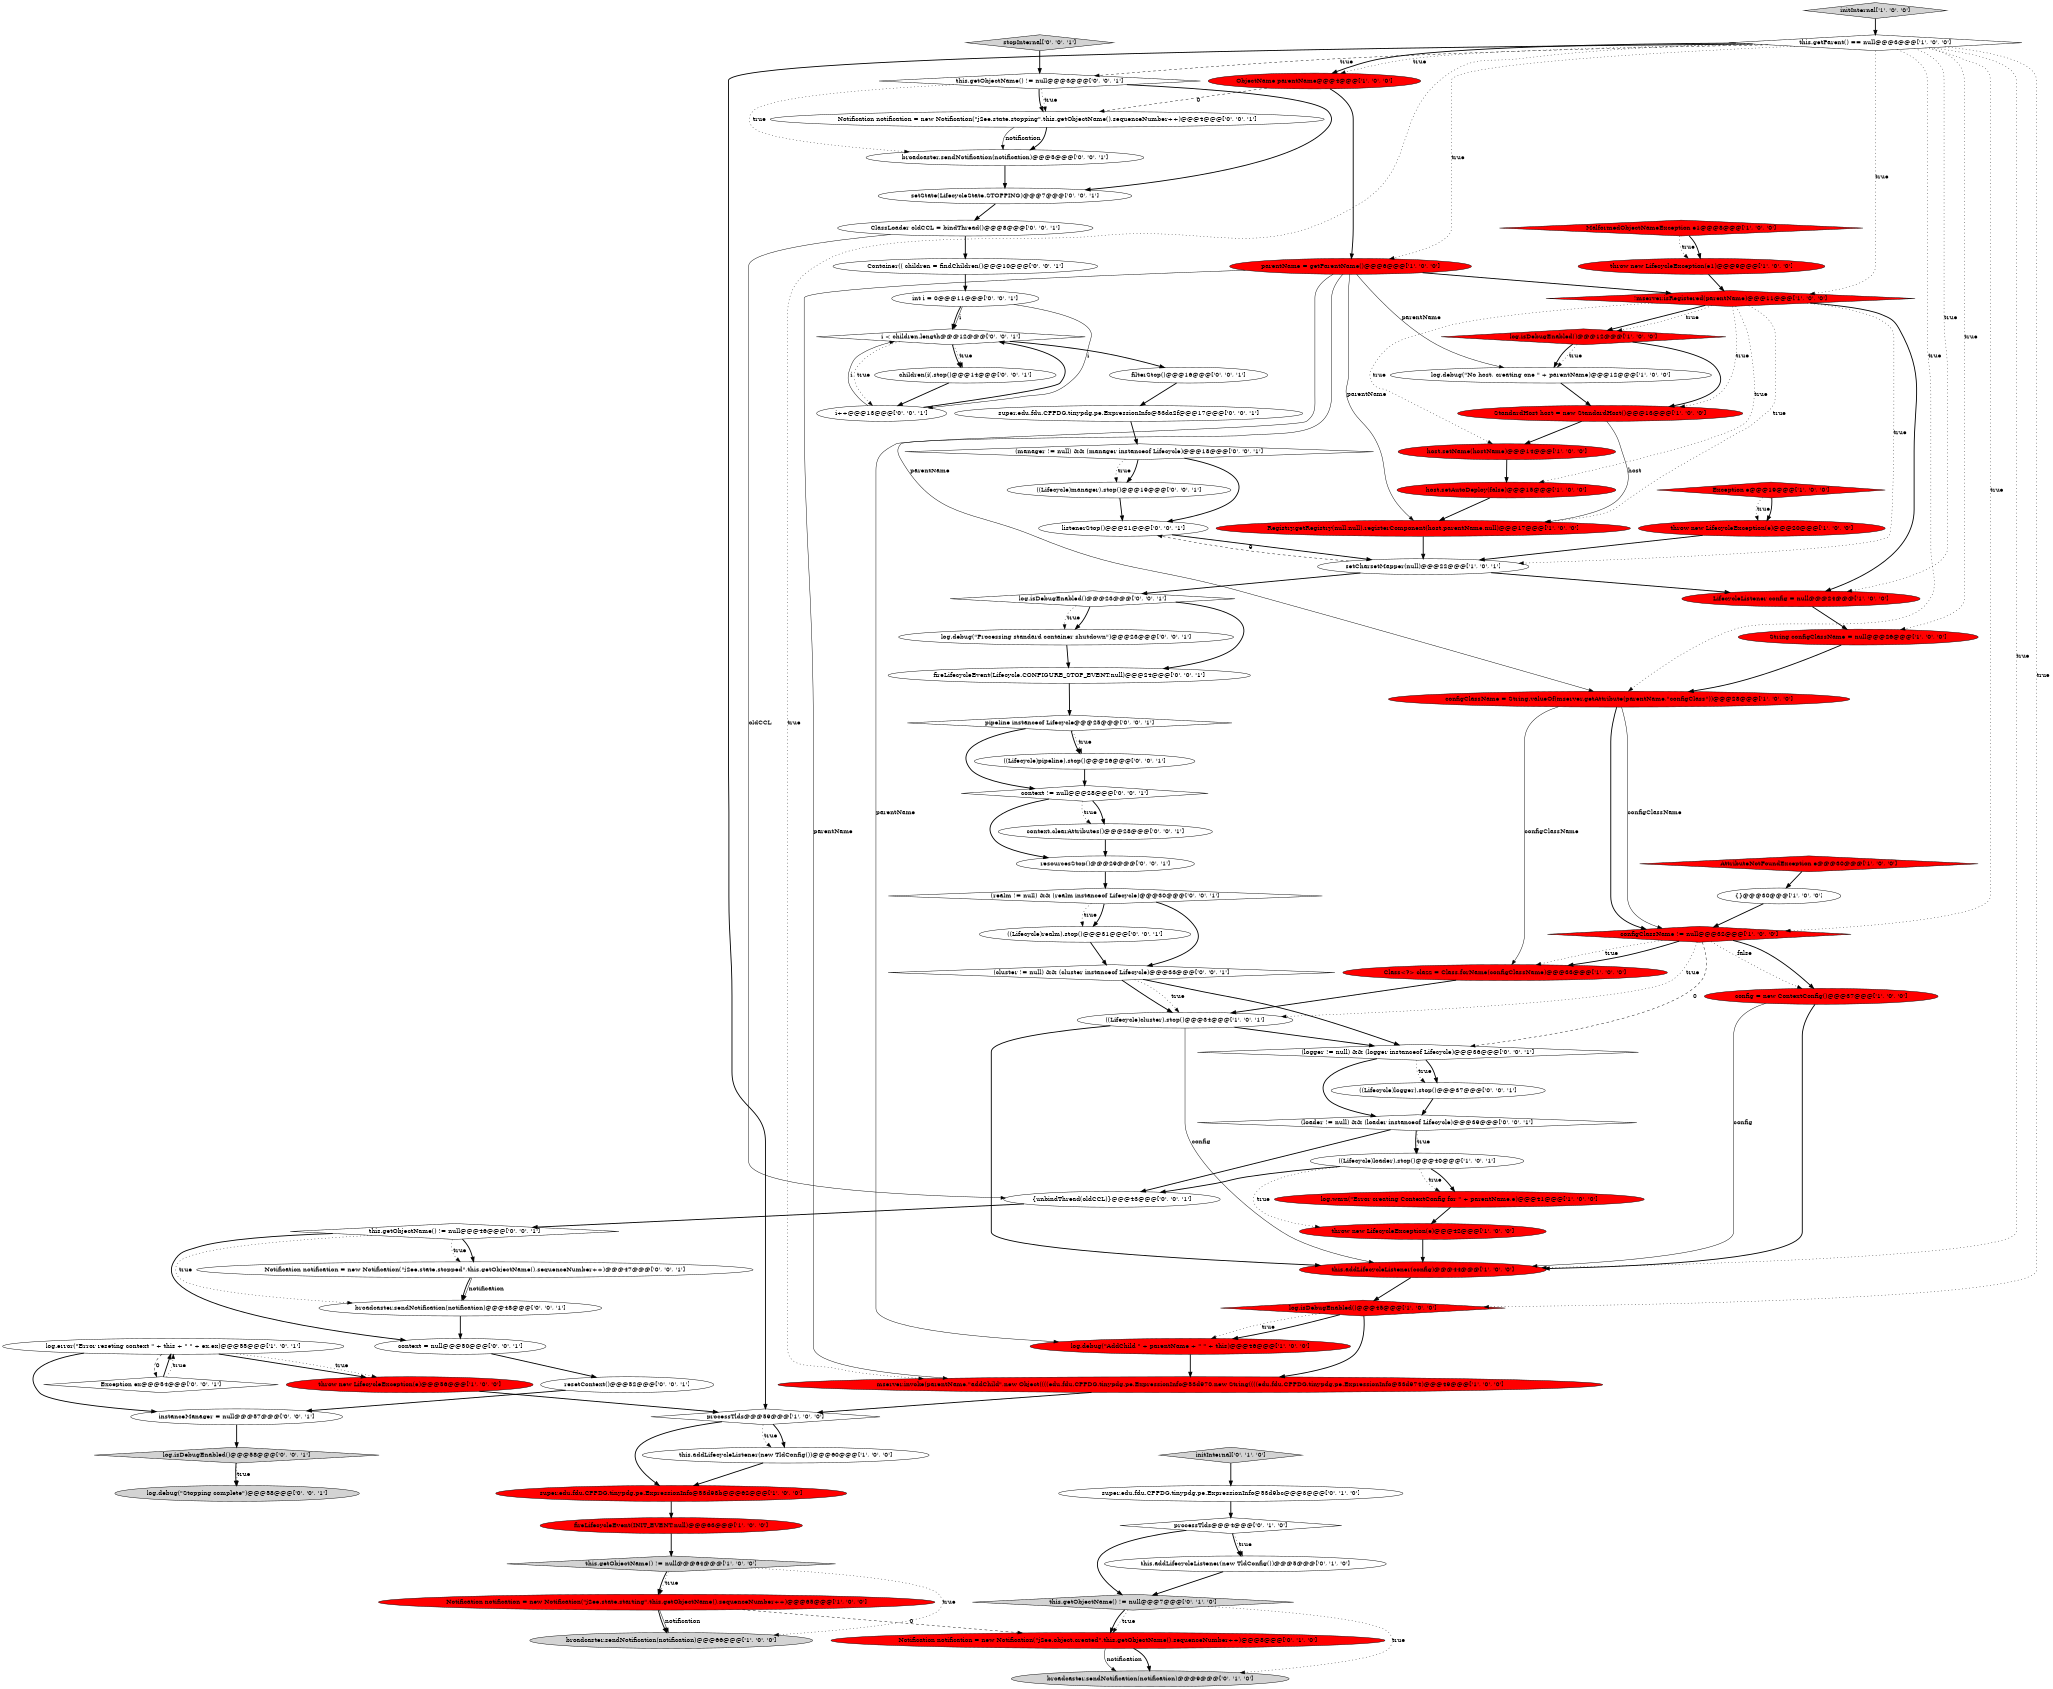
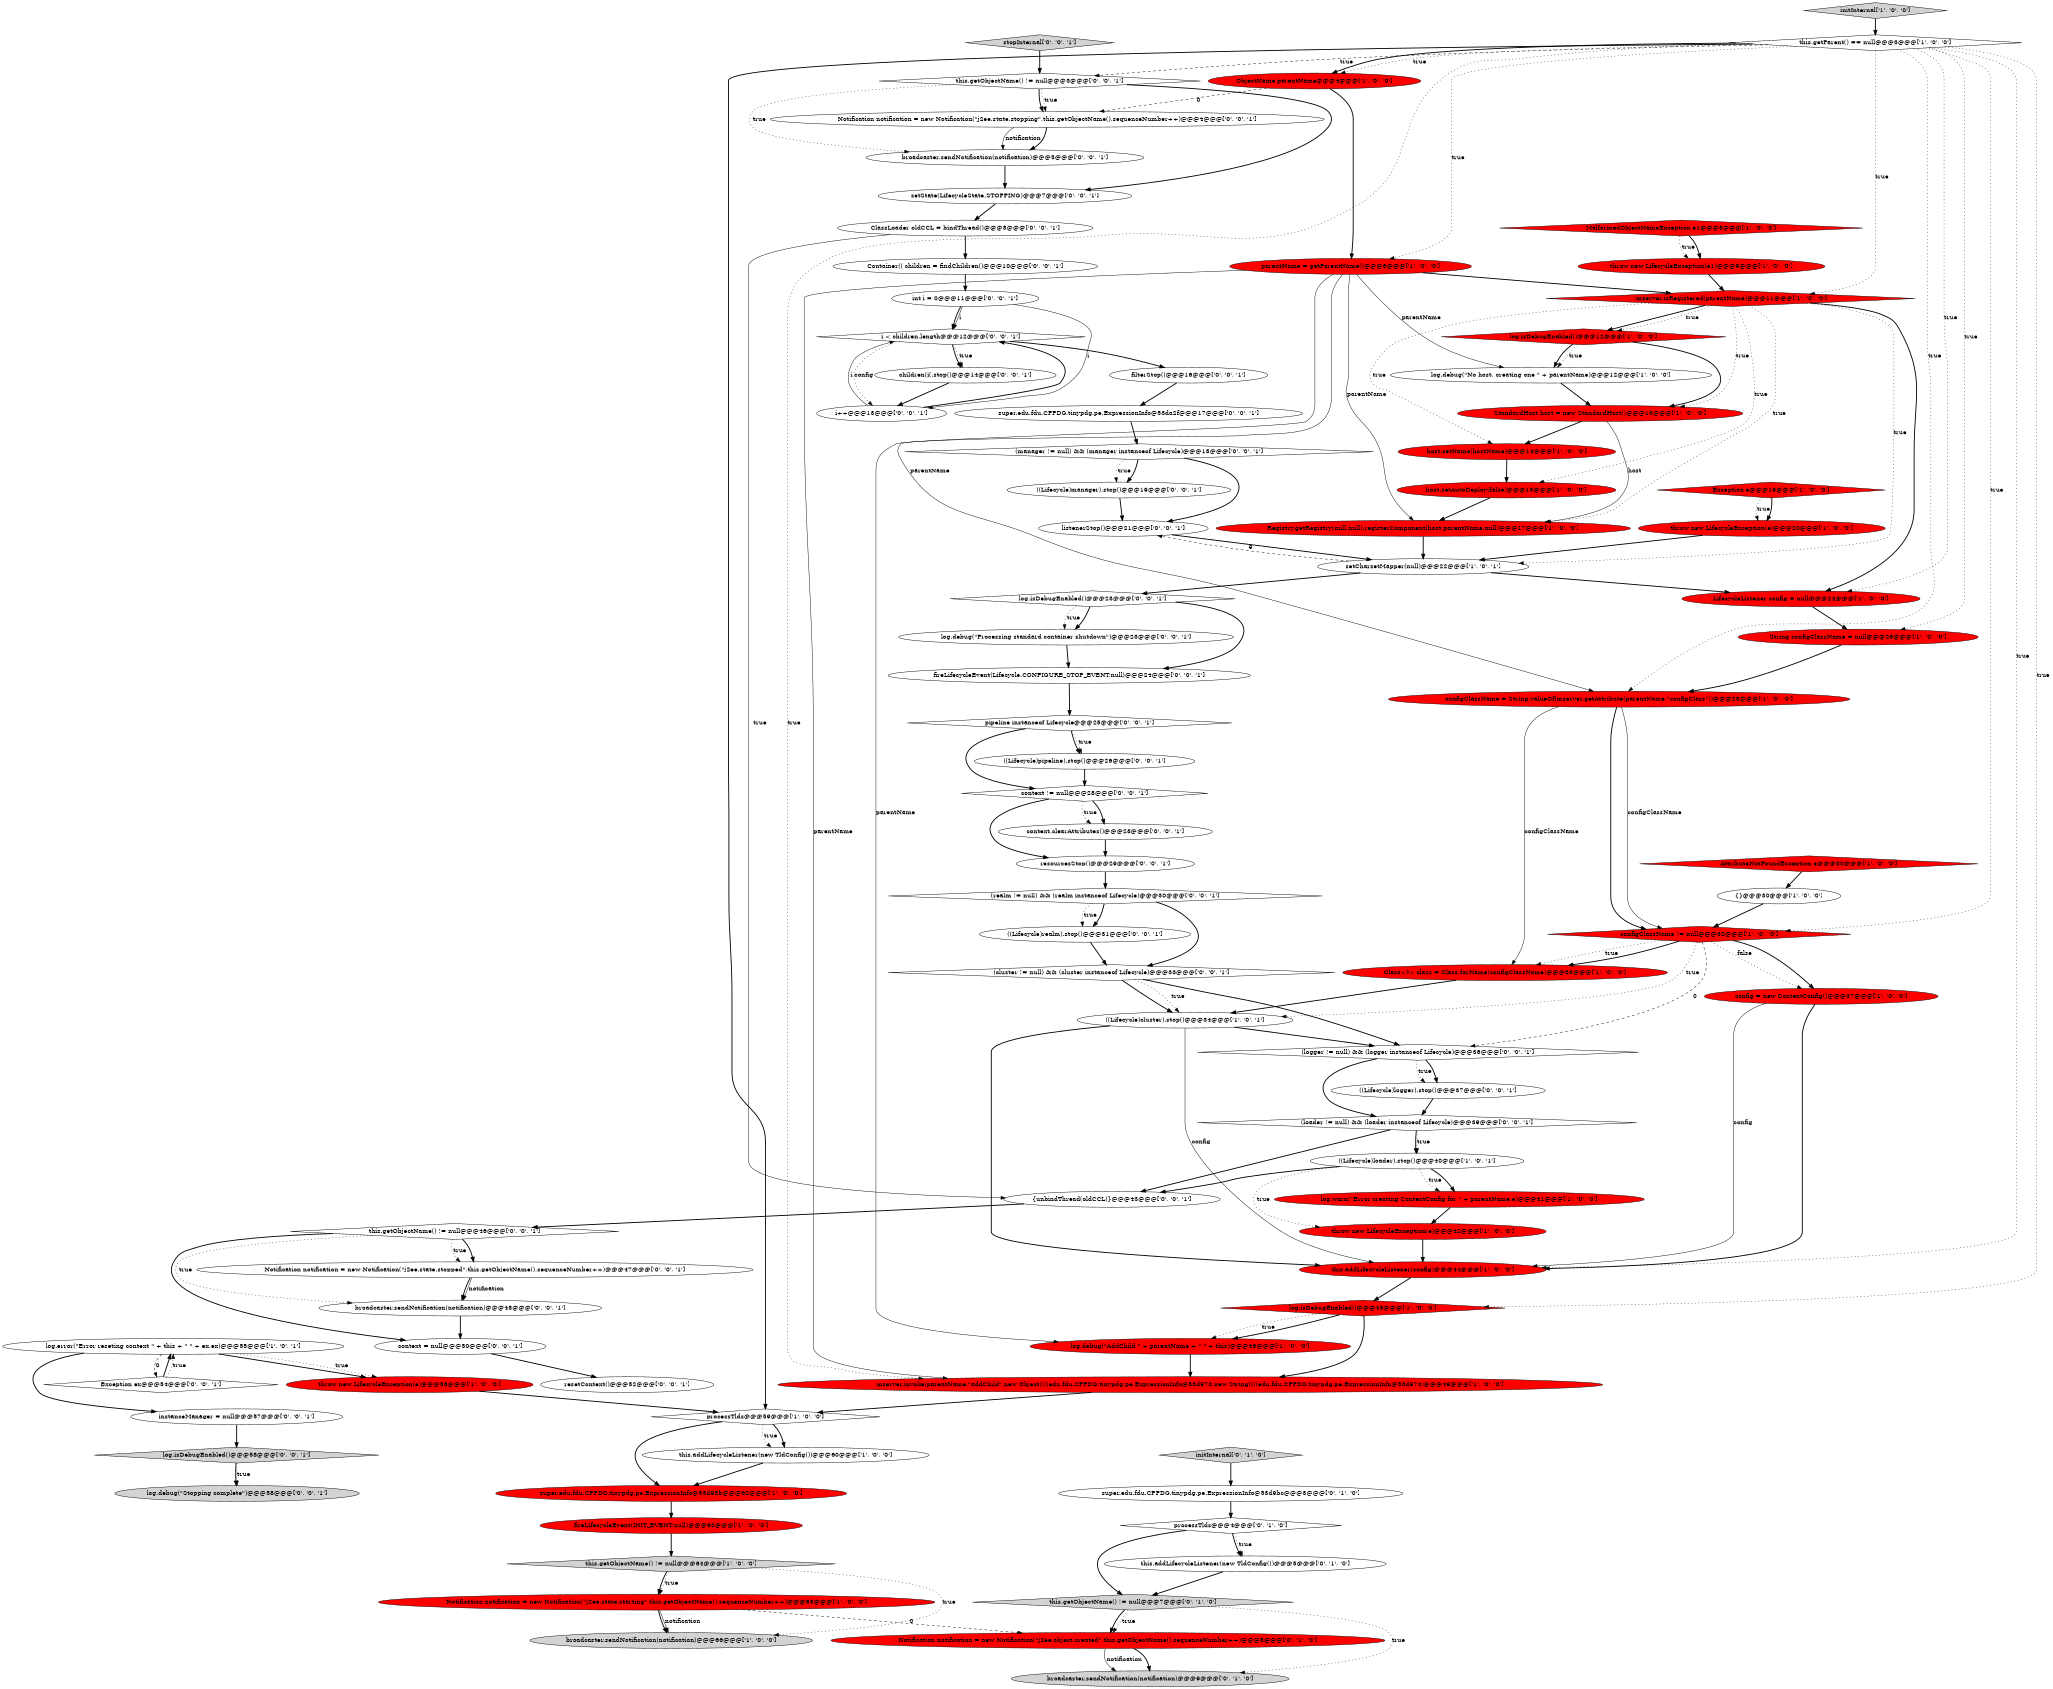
edge "i < children.length@@@12@@@['0', '0', '1']" -> "i++@@@13@@@['0', '0', '1']": label "true" -> "config"
edge "ClassLoader oldCCL = bindThread()@@@8@@@['0', '0', '1']" -> "{unbindThread(oldCCL)}@@@43@@@['0', '0', '1']": label "oldCCL" -> "true"
edge "resetContext()@@@52@@@['0', '0', '1']" -> "instanceManager = null@@@57@@@['0', '0', '1']": removed
